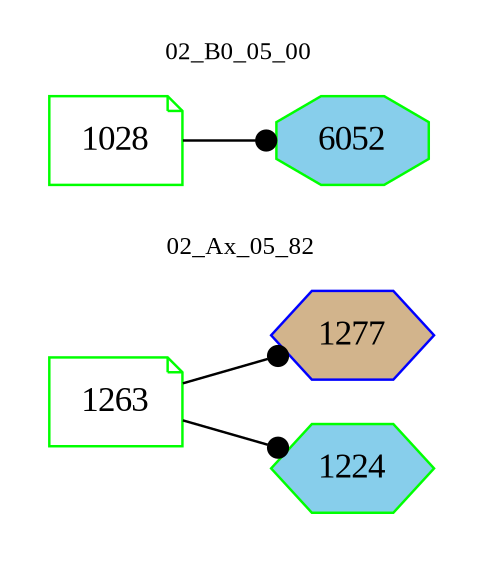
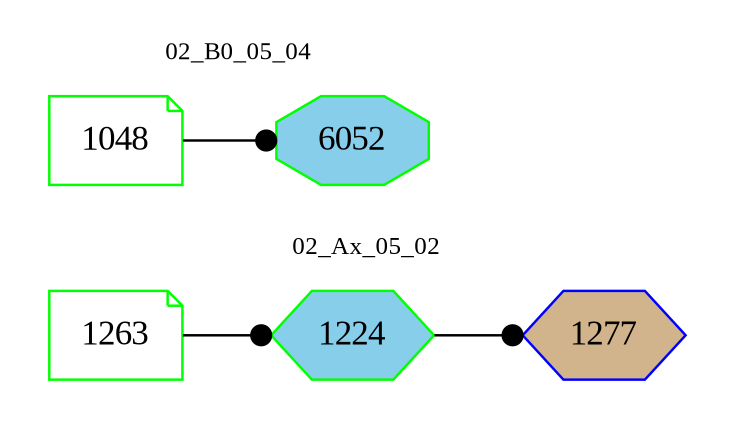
cluster "02_B0_05_00": label "02_B0_05_00" -> "02_B0_05_04"
node "1028": label "1028" -> "1048"
cluster "02_Ax_05_82": label "02_Ax_05_82" -> "02_Ax_05_02"
edge "1263" -> "1277": now "1224" -> "1277"
